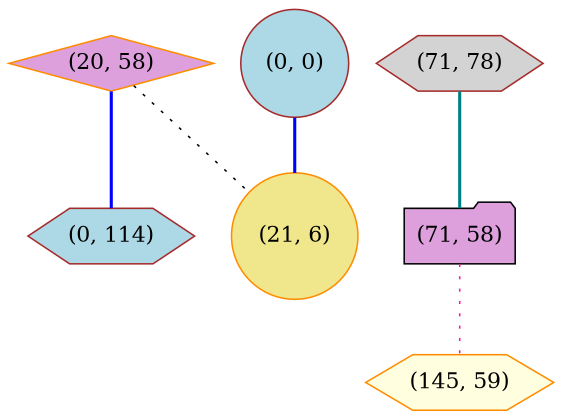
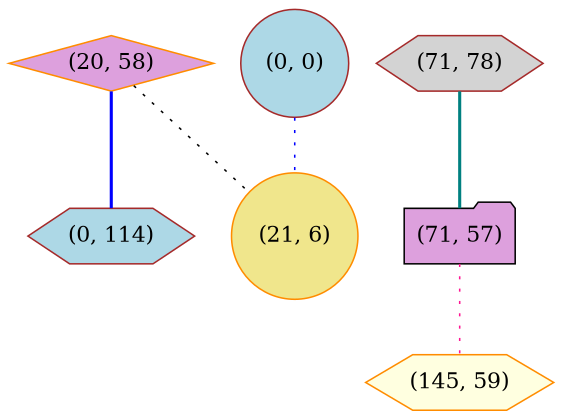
edge "(0, 0)" -- "(21, 6)": style bold -> dotted
node "(71, 58)": label "(71, 58)" -> "(71, 57)"
